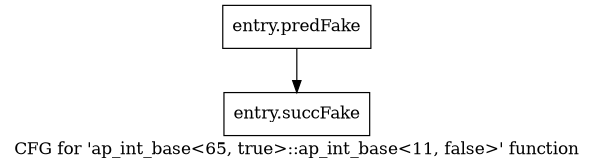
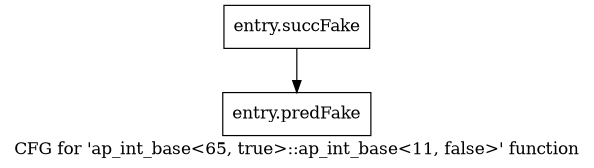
edge "entry.predFake" -> "entry.succFake": reversed
